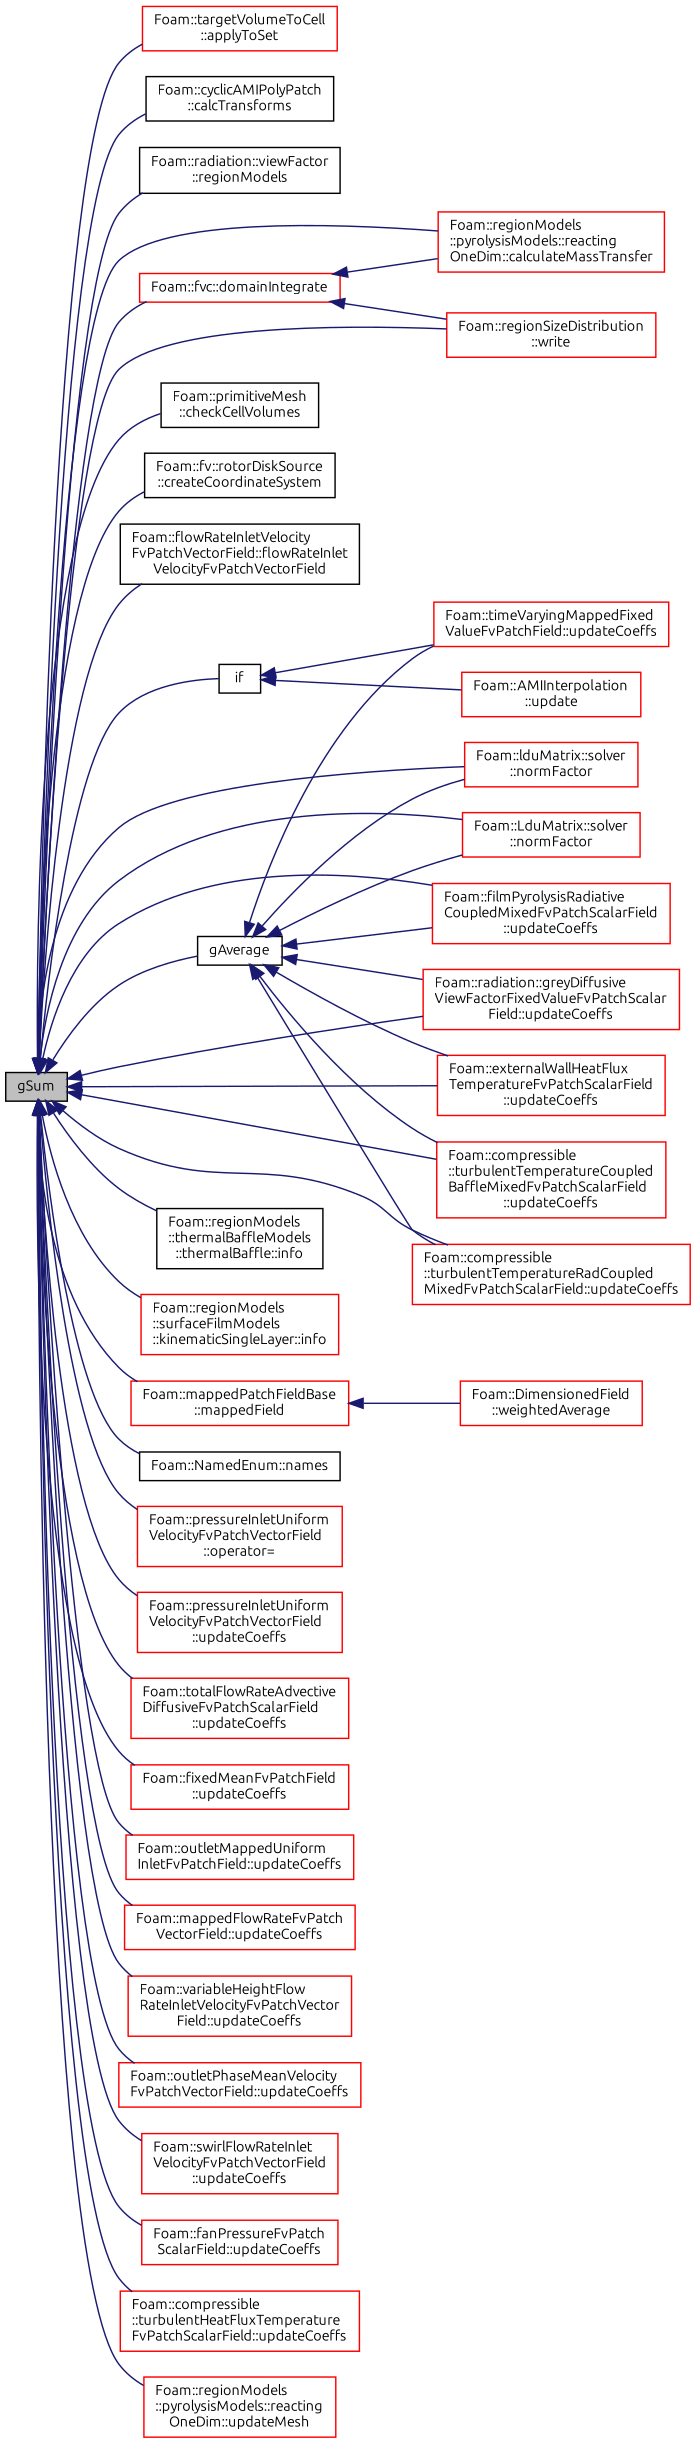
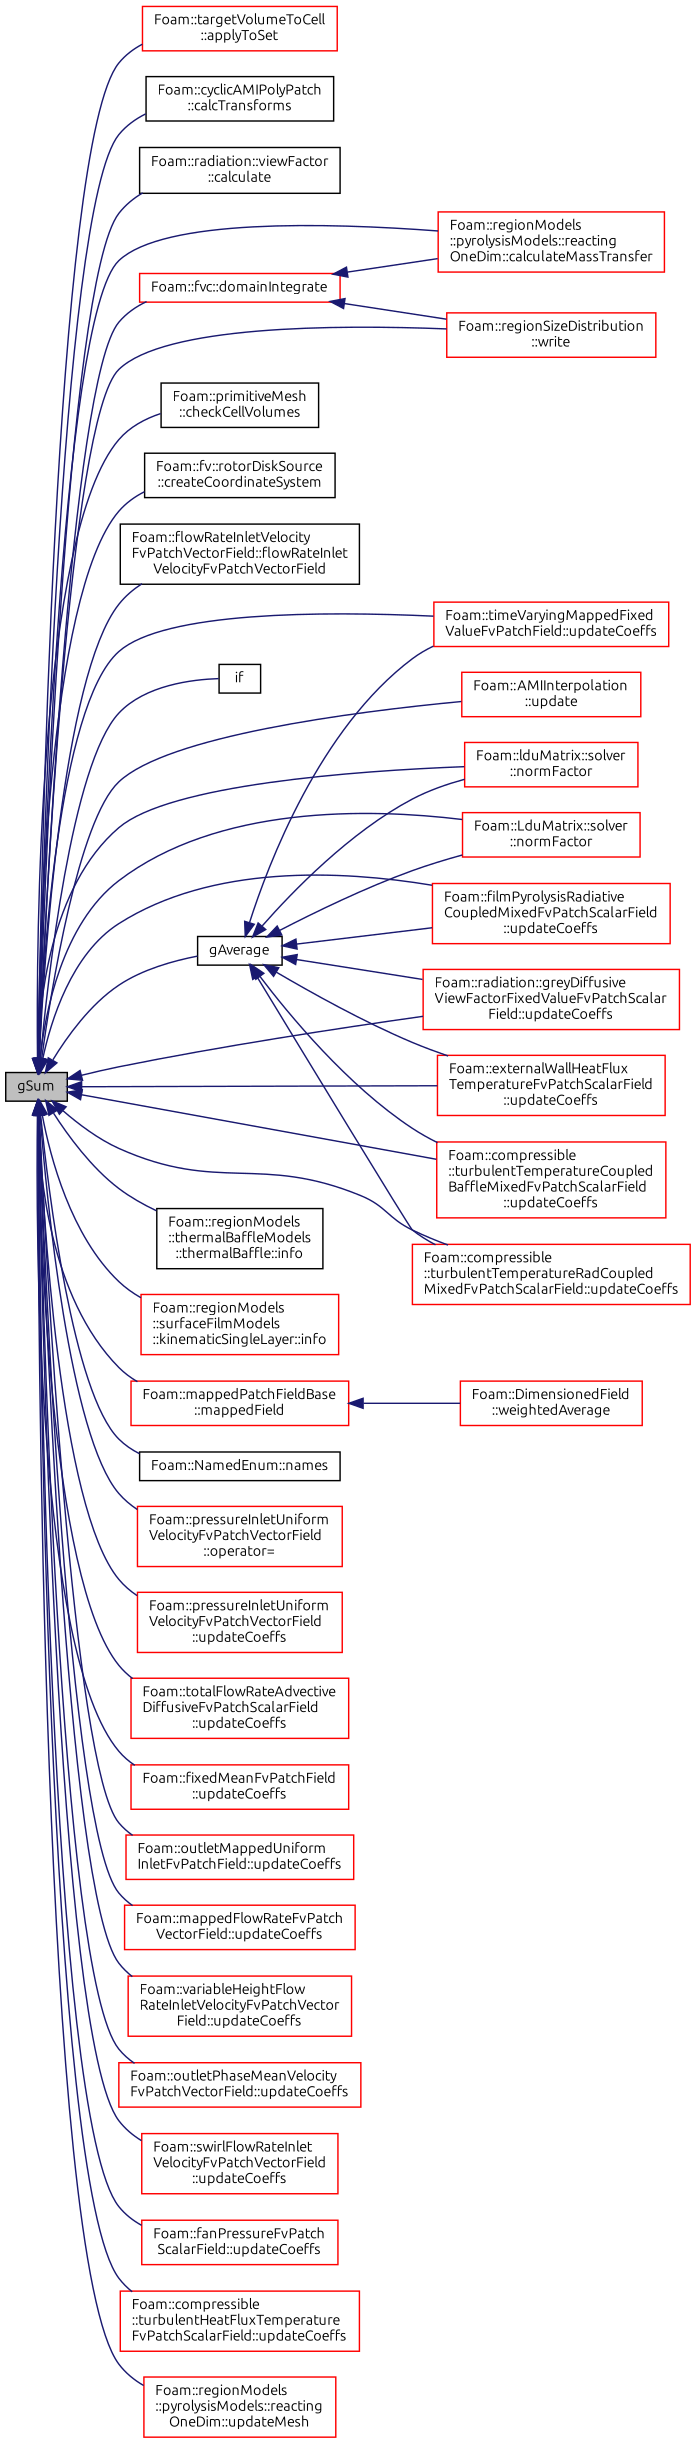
node "Foam::radiation::viewFactor ::regionModels": label "Foam::radiation::viewFactor ::regionModels" -> "Foam::radiation::viewFactor ::calculate"
edge "Foam::timeVaryingMappedFixed ValueFvPatchField::updateCoeffs" -> "if": now "Foam::timeVaryingMappedFixed ValueFvPatchField::updateCoeffs" -> "gSum"
edge "Foam::AMIInterpolation ::update" -> "if": now "Foam::AMIInterpolation ::update" -> "gSum"
